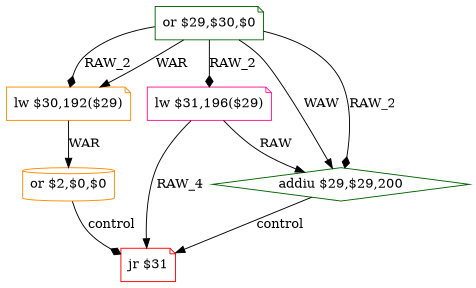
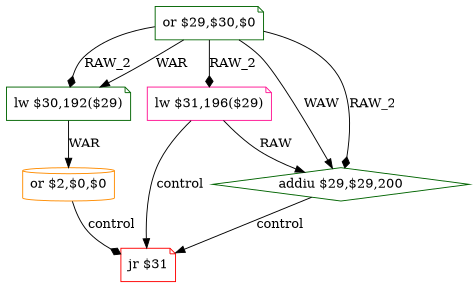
node "lw $30,192($29)": color darkorange -> darkgreen
edge "lw $31,196($29)" -> "jr $31": label "RAW_4" -> "control"
